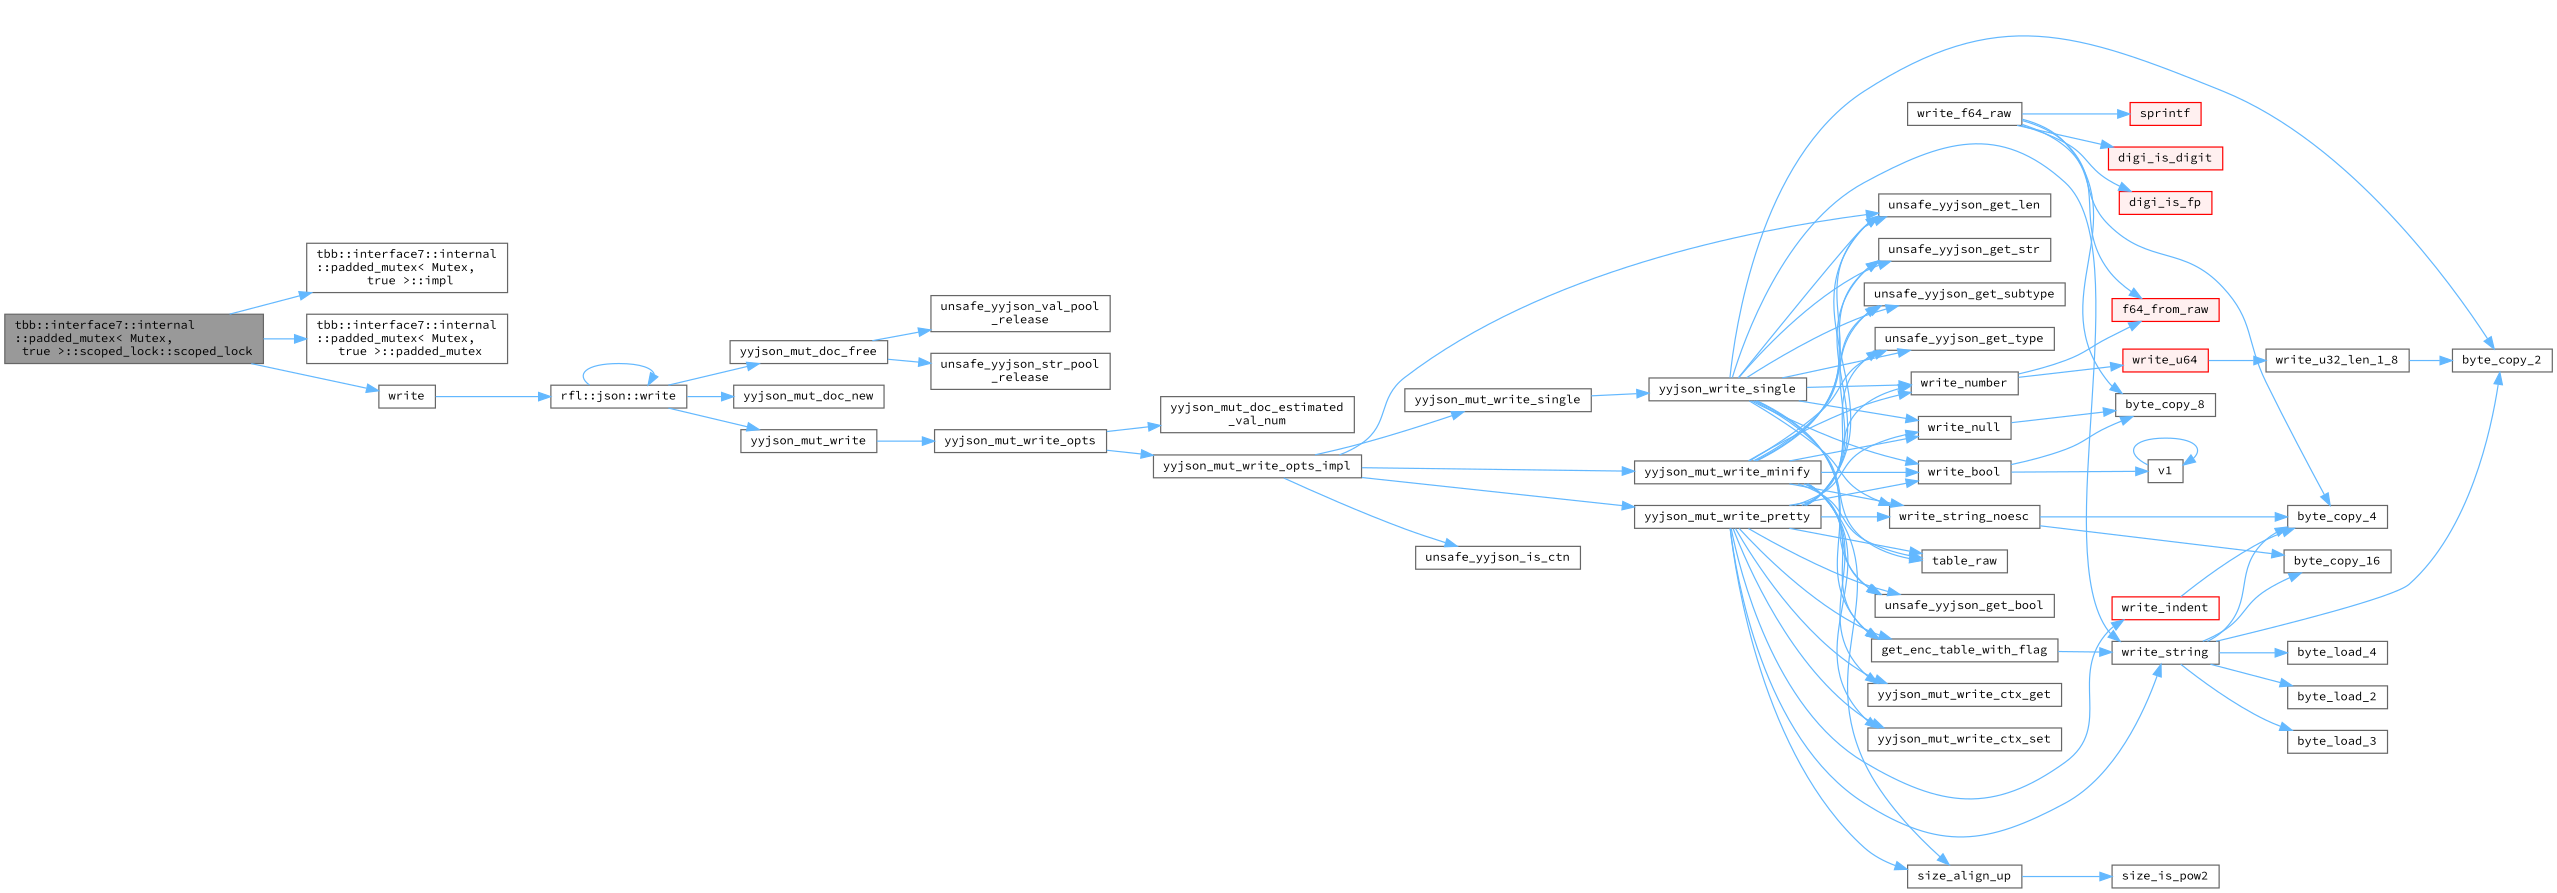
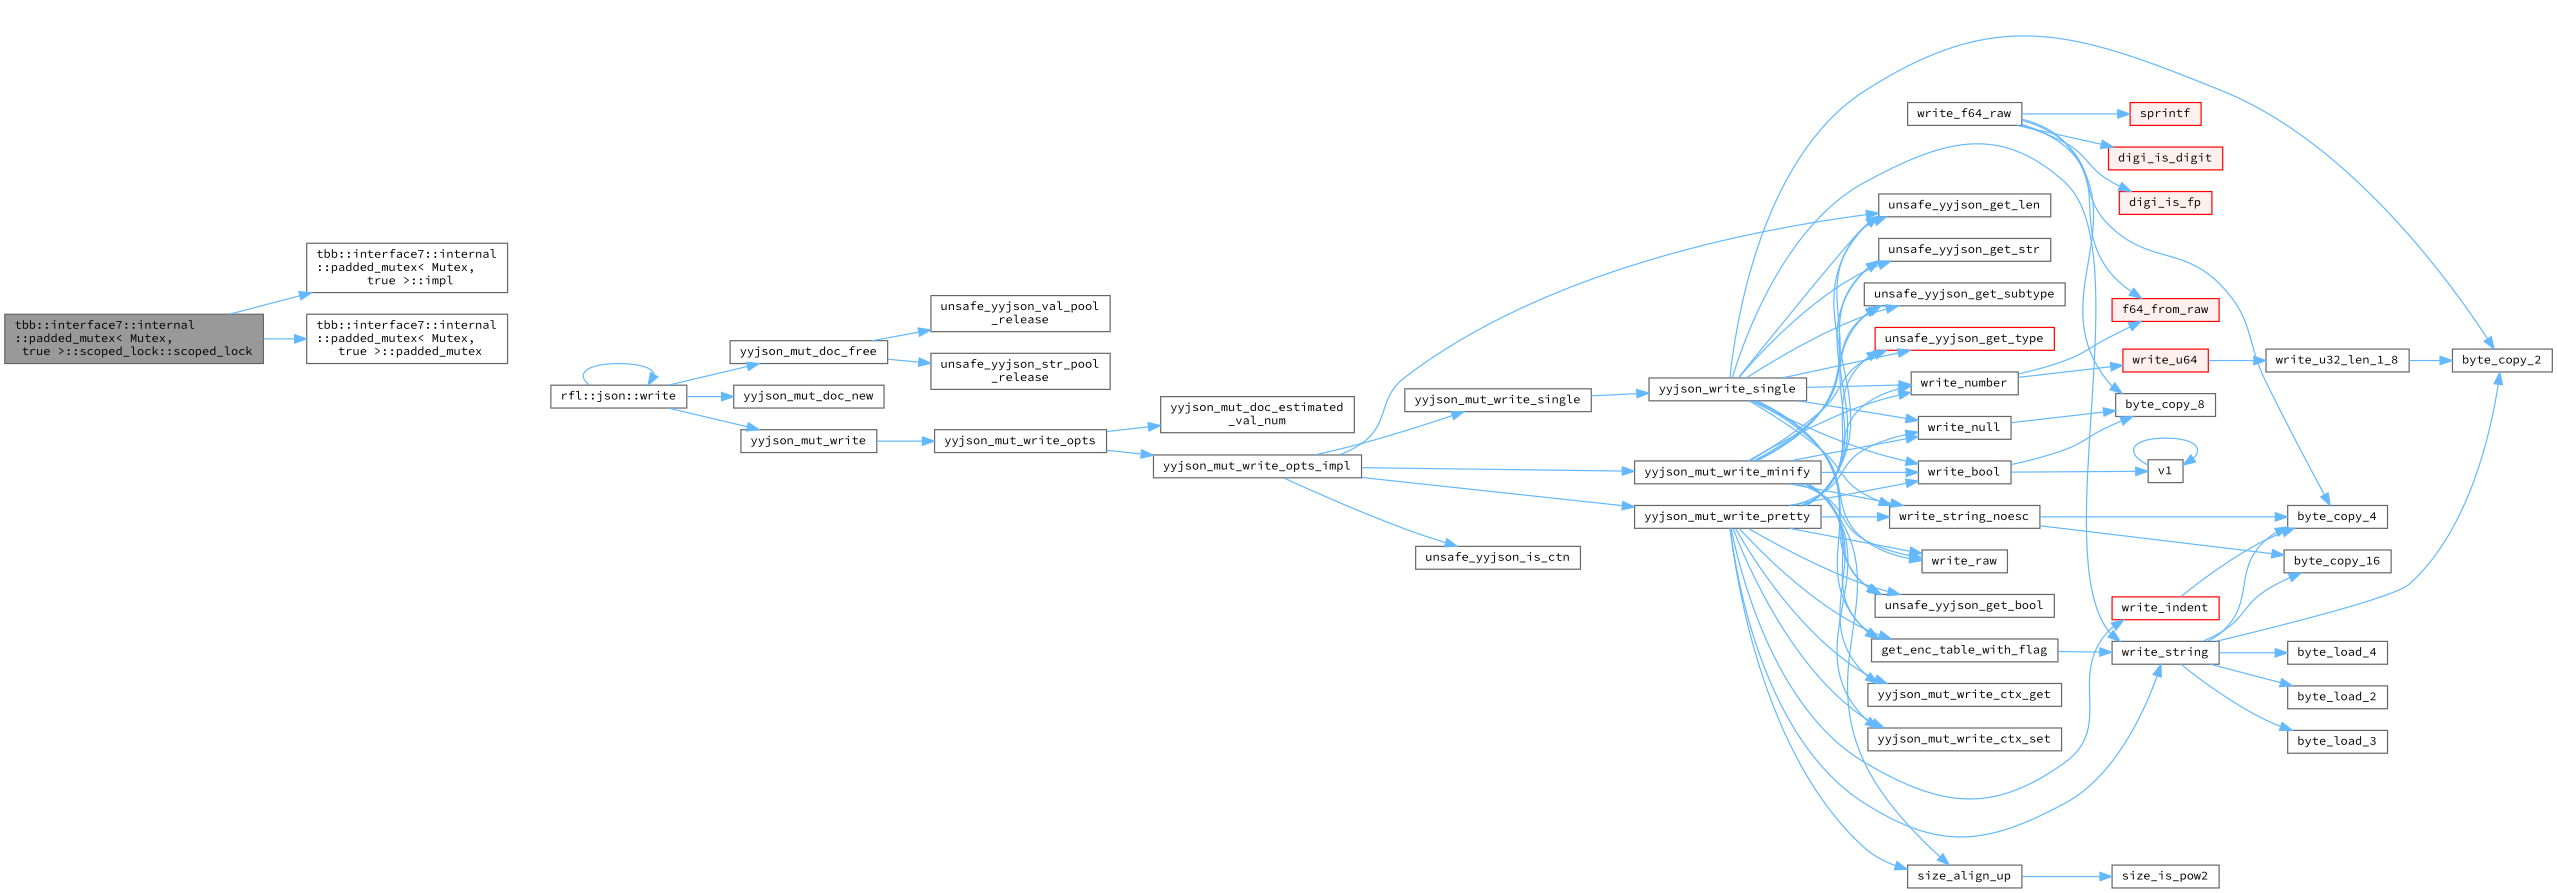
node "unsafe_yyjson_get_type": color grey40 -> red
node "write": removed
node "table_raw": label "table_raw" -> "write_raw"
